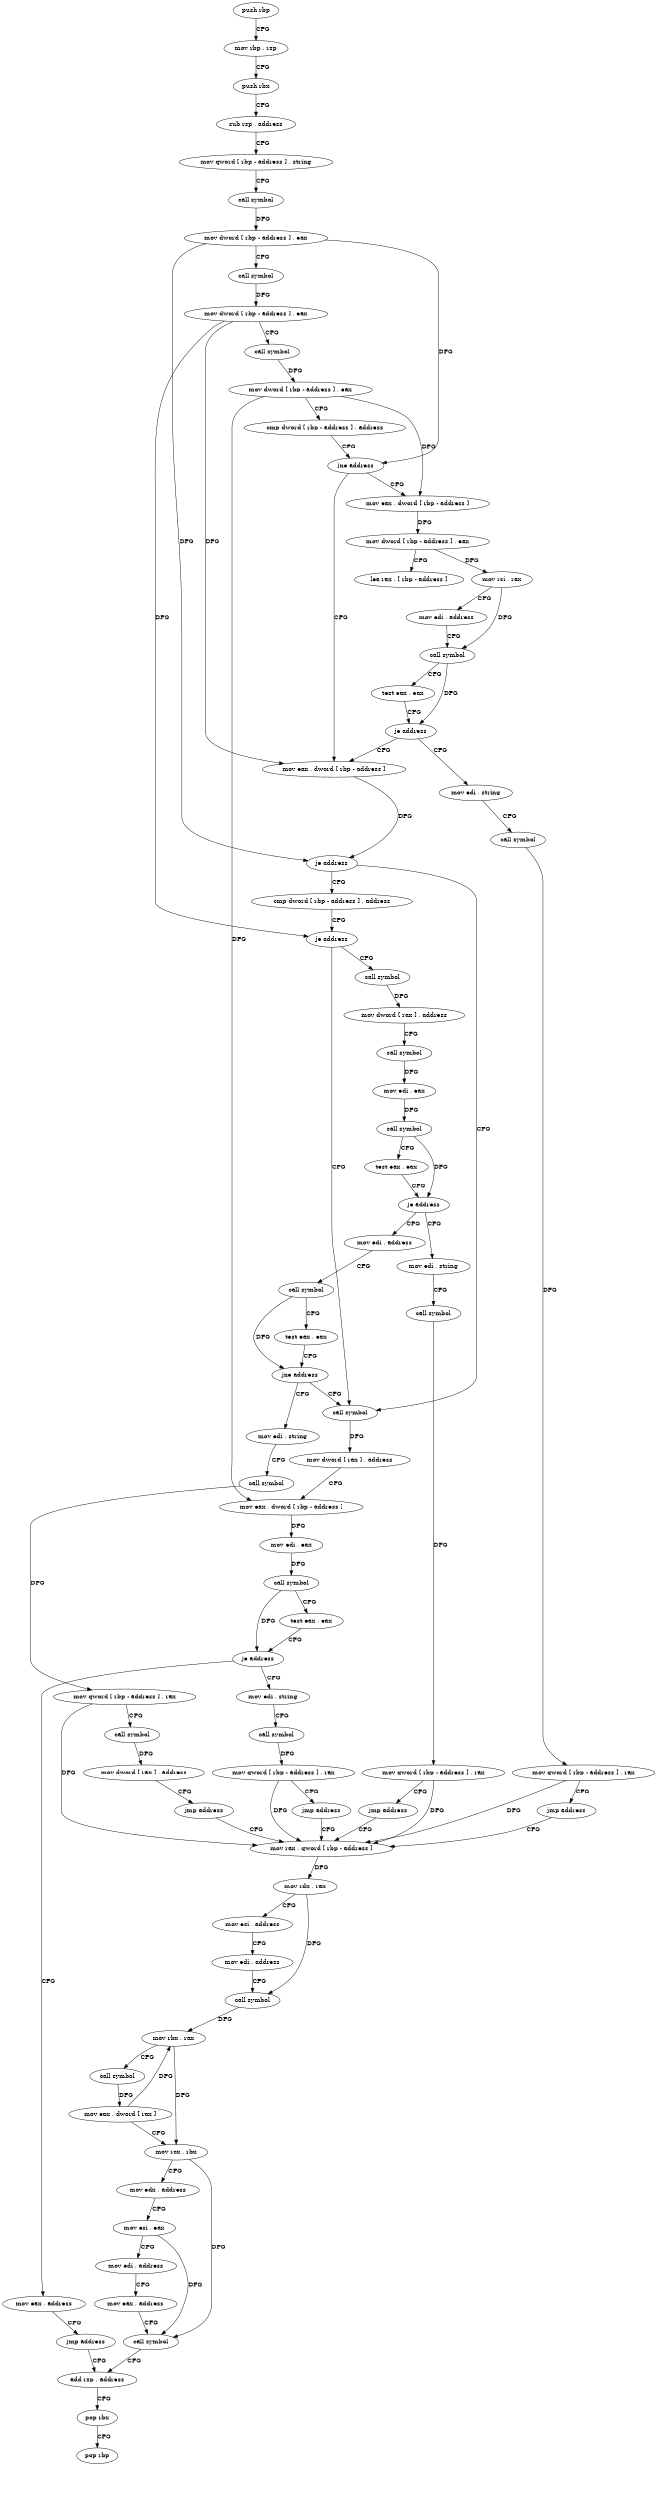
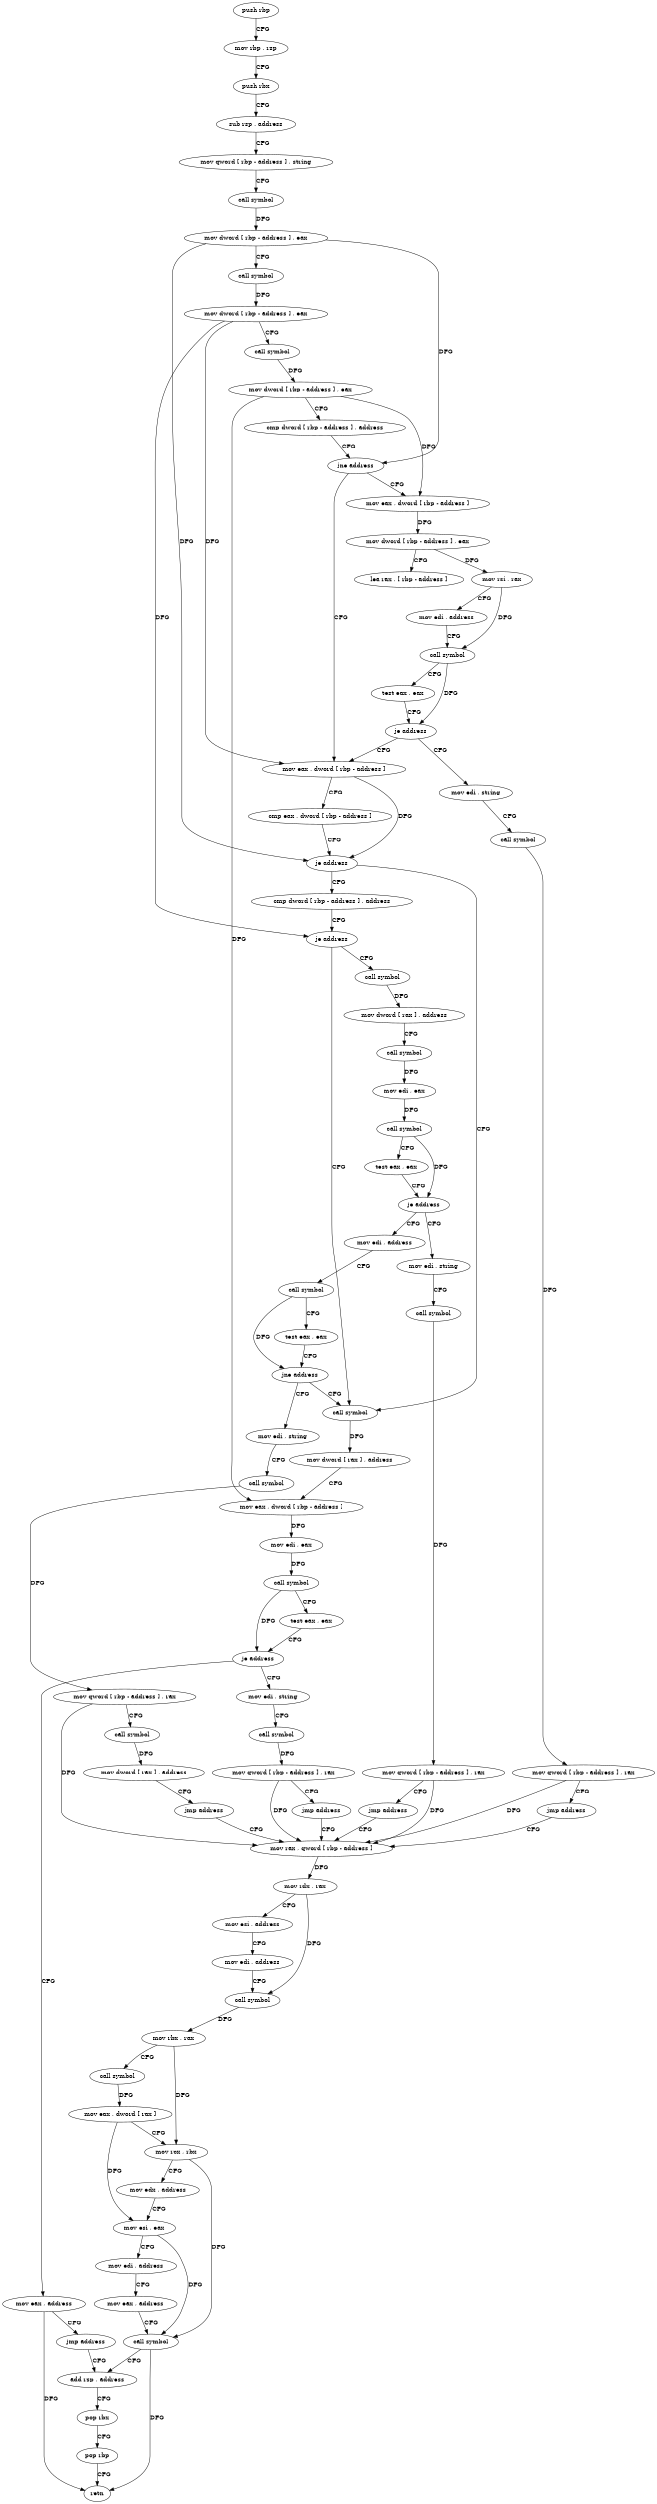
node "cmp eax , dword [ rbp - address ]": added
edge "mov eax , dword [ rax ]" -> "mov rbx , rax": now "mov eax , dword [ rax ]" -> "mov esi , eax"
node "retn": added
